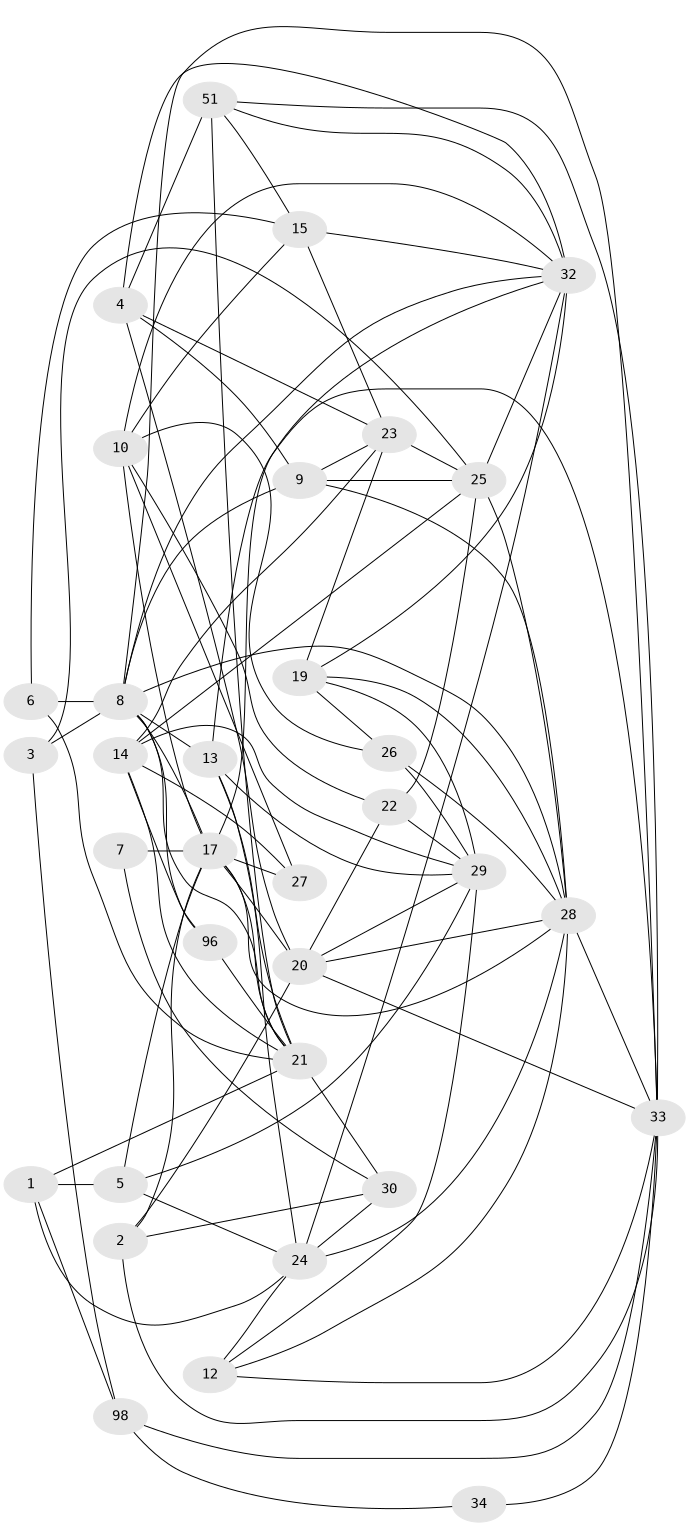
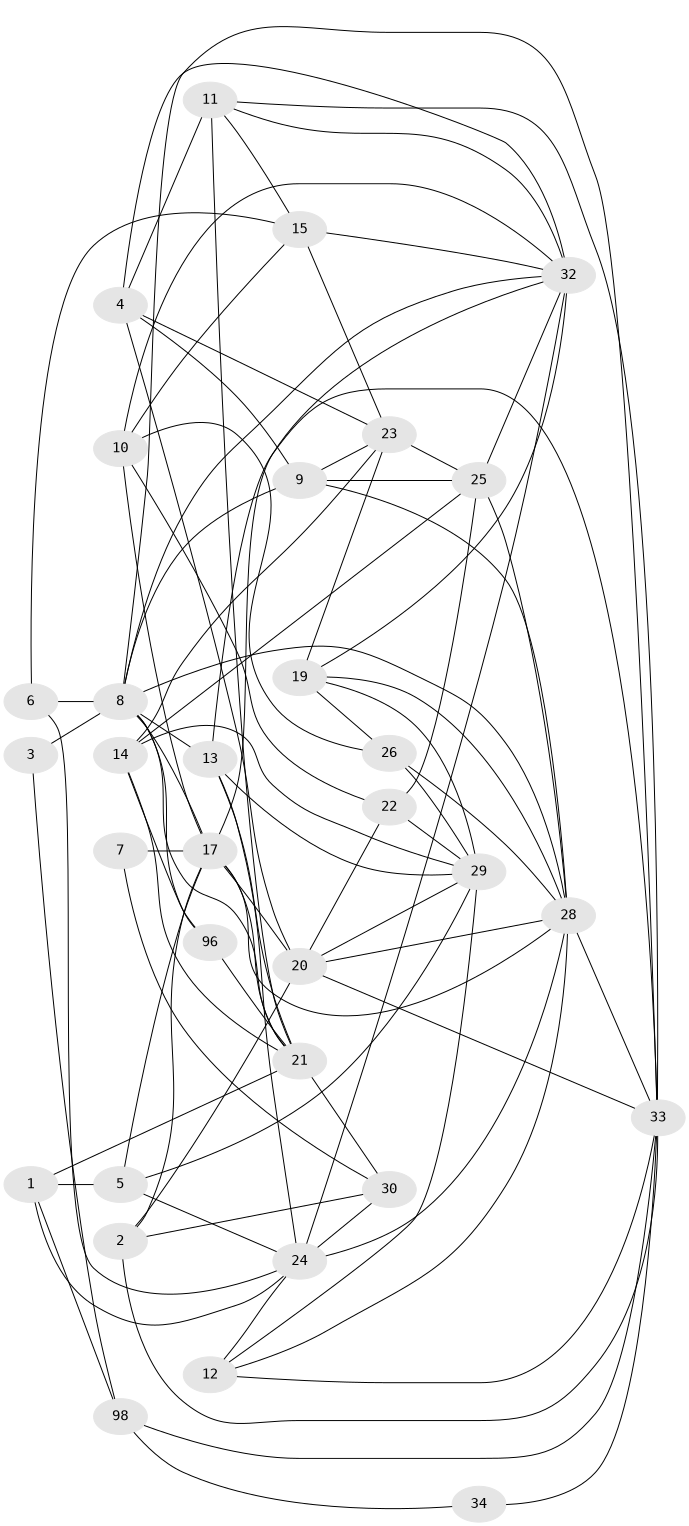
node "51": label "51" -> "11"
edge "25" -- "3": removed
node "27": removed
edge "6" -- "21": now "6" -- "24"
